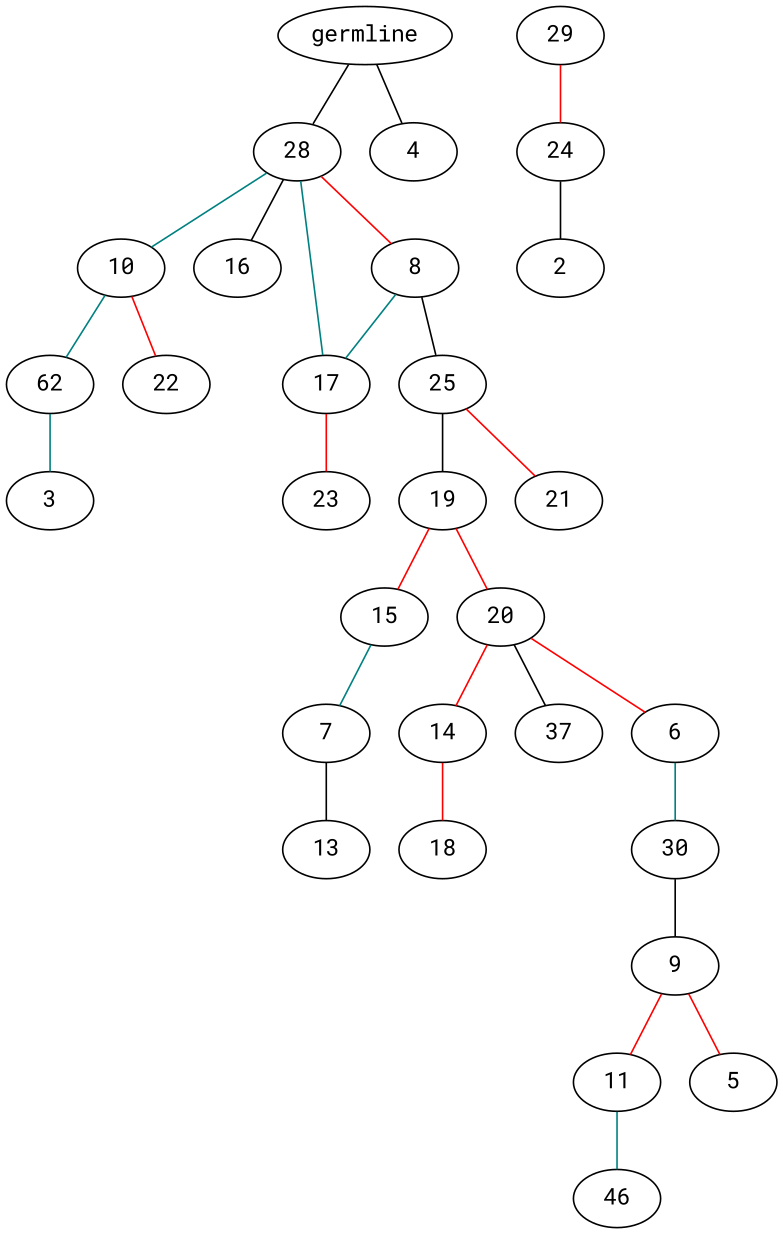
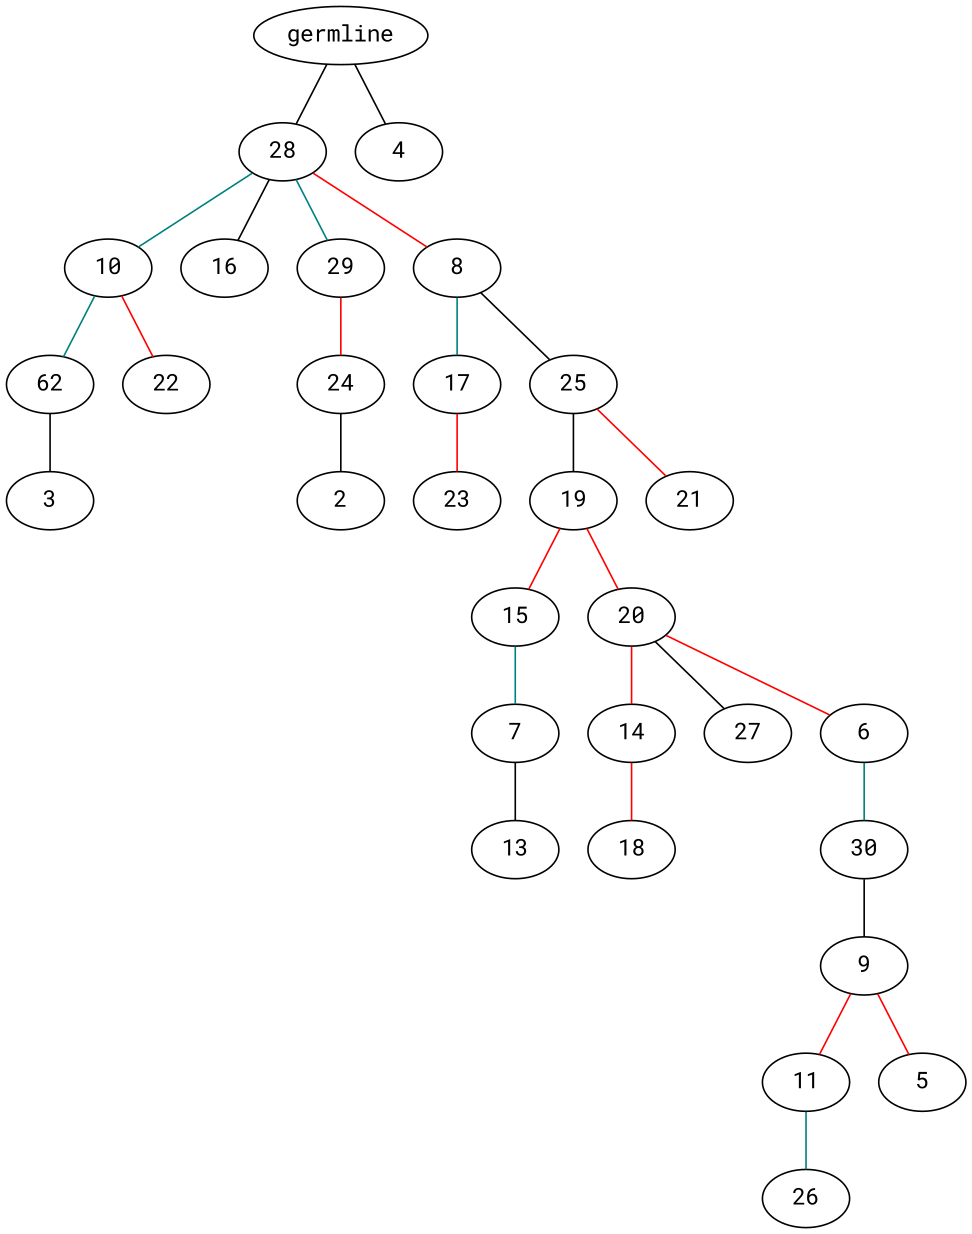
edge "28" -- "17": now "28" -- "29"
edge "62" -- "3": color teal -> black
node "37": label "37" -> "27"
node "46": label "46" -> "26"
